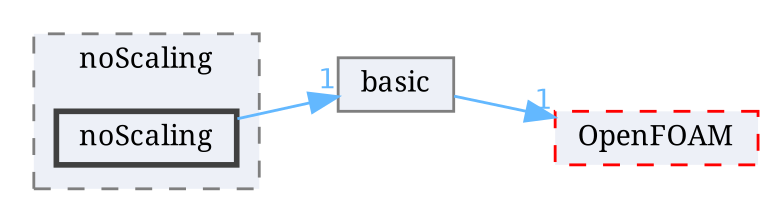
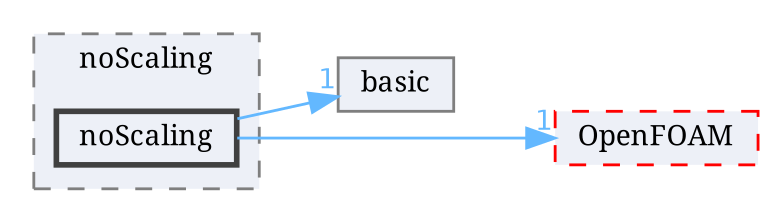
edge "basic" -> "OpenFOAM": now "noScaling" -> "OpenFOAM"
